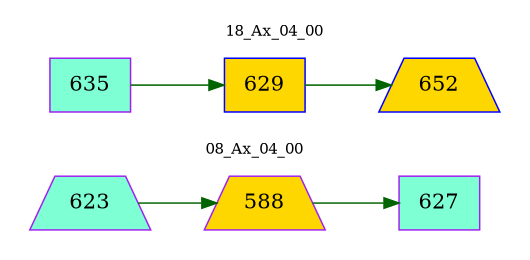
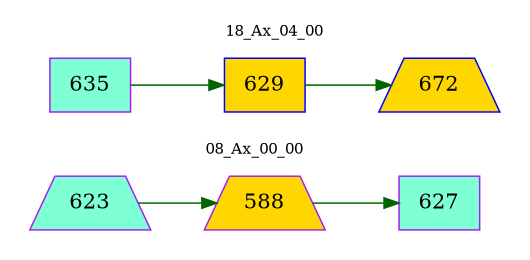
node "652": label "652" -> "672"
cluster "08_Ax_04_00": label "08_Ax_04_00" -> "08_Ax_00_00"
